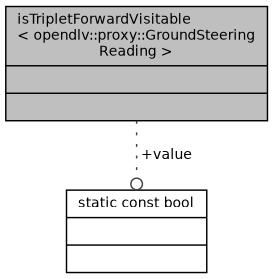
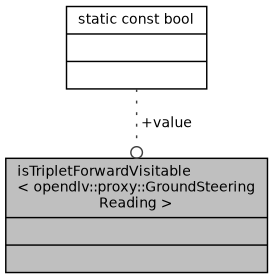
edge "isTripletForwardVisitable" -> "static const bool": reversed
